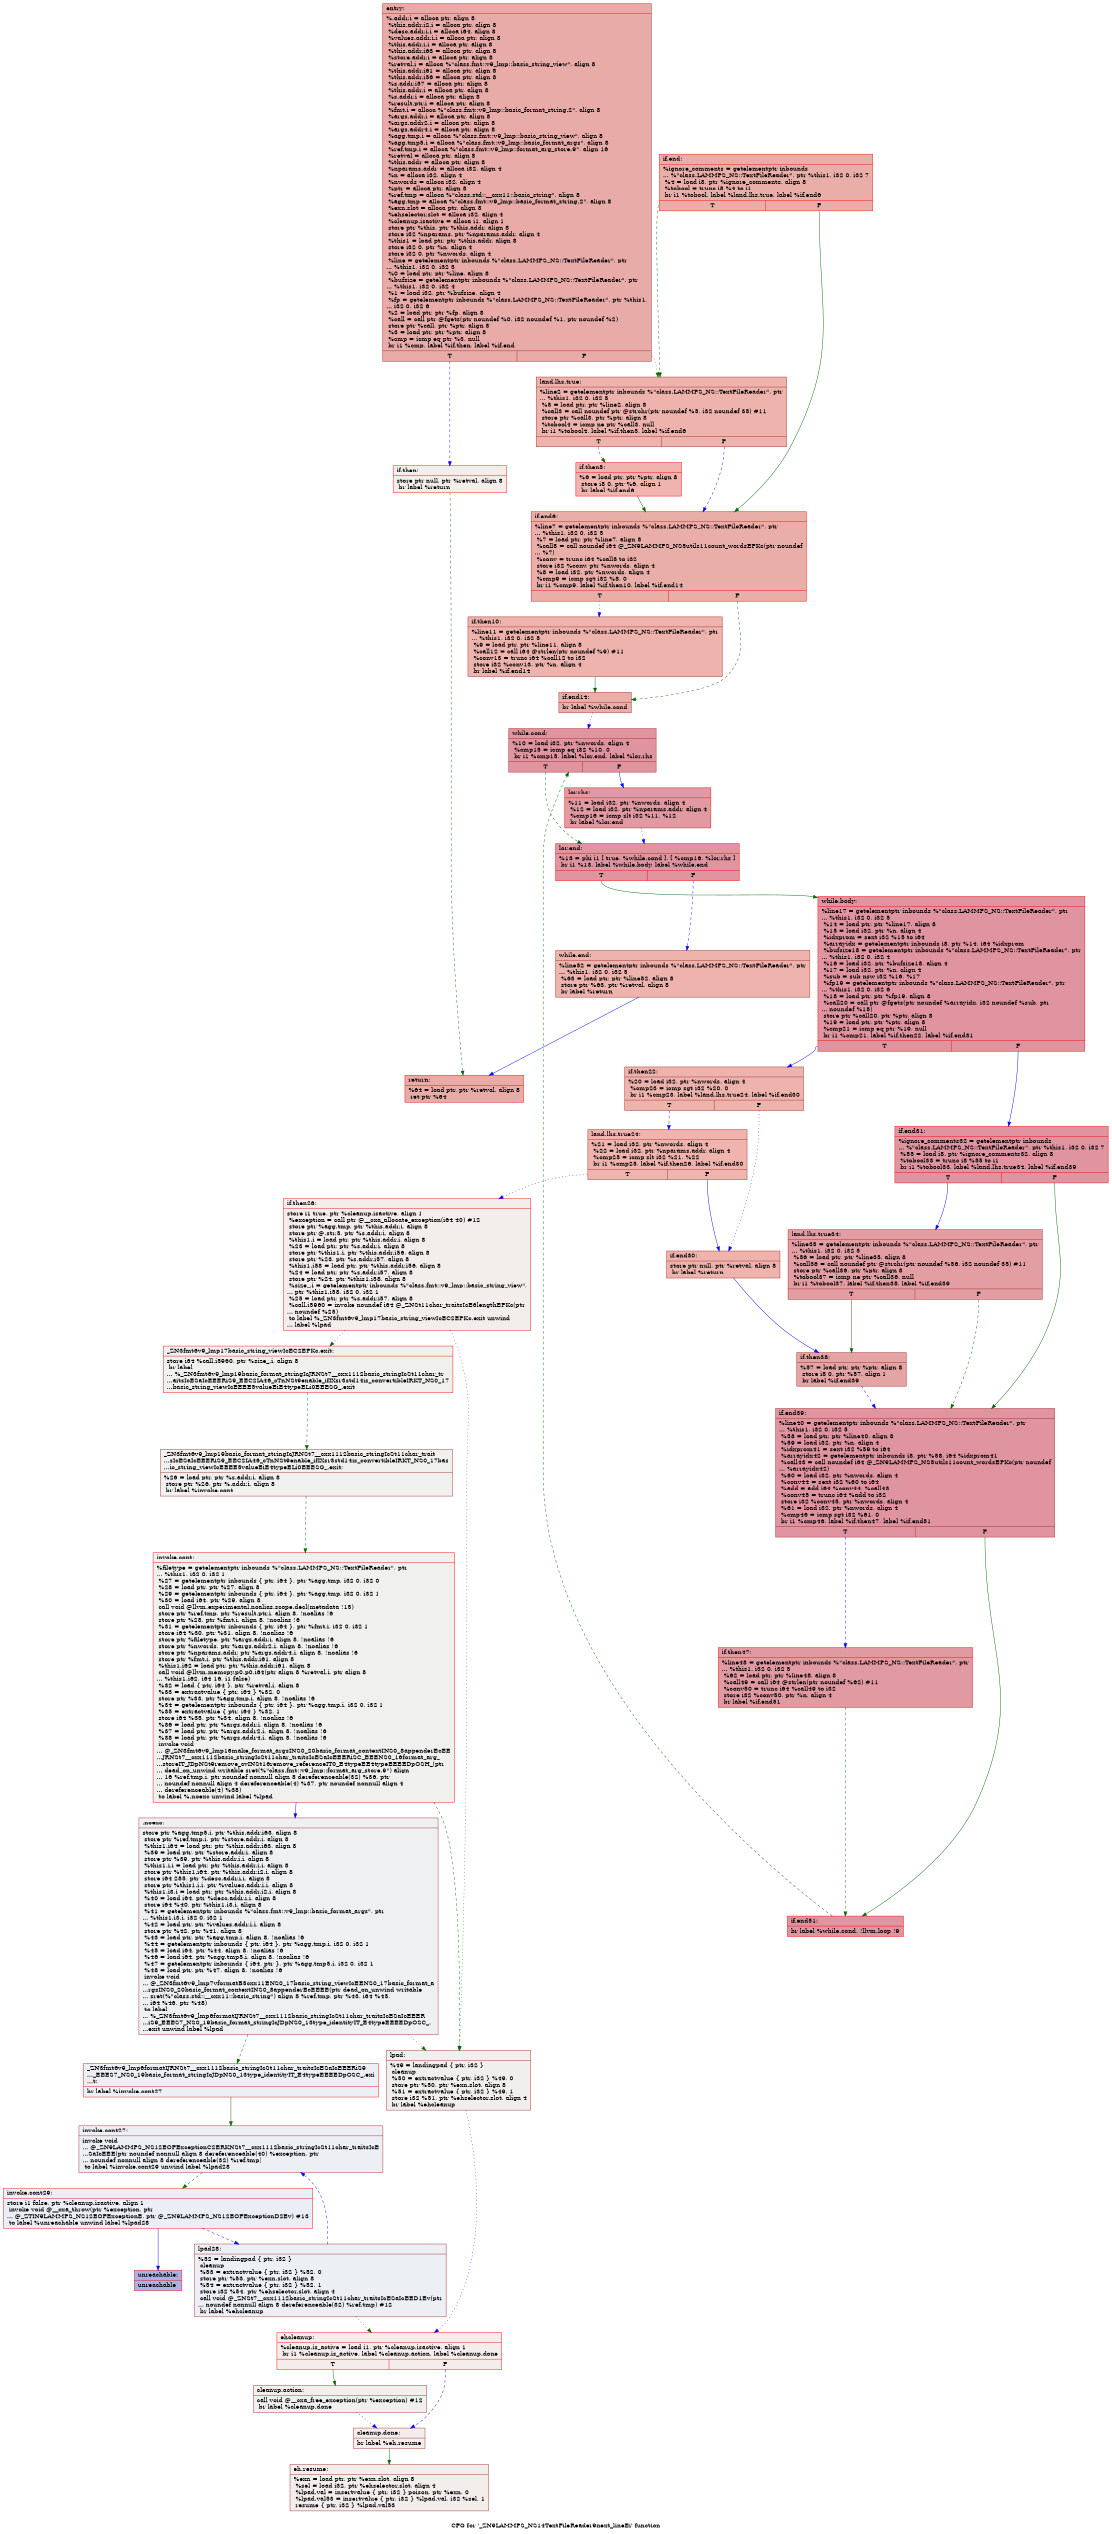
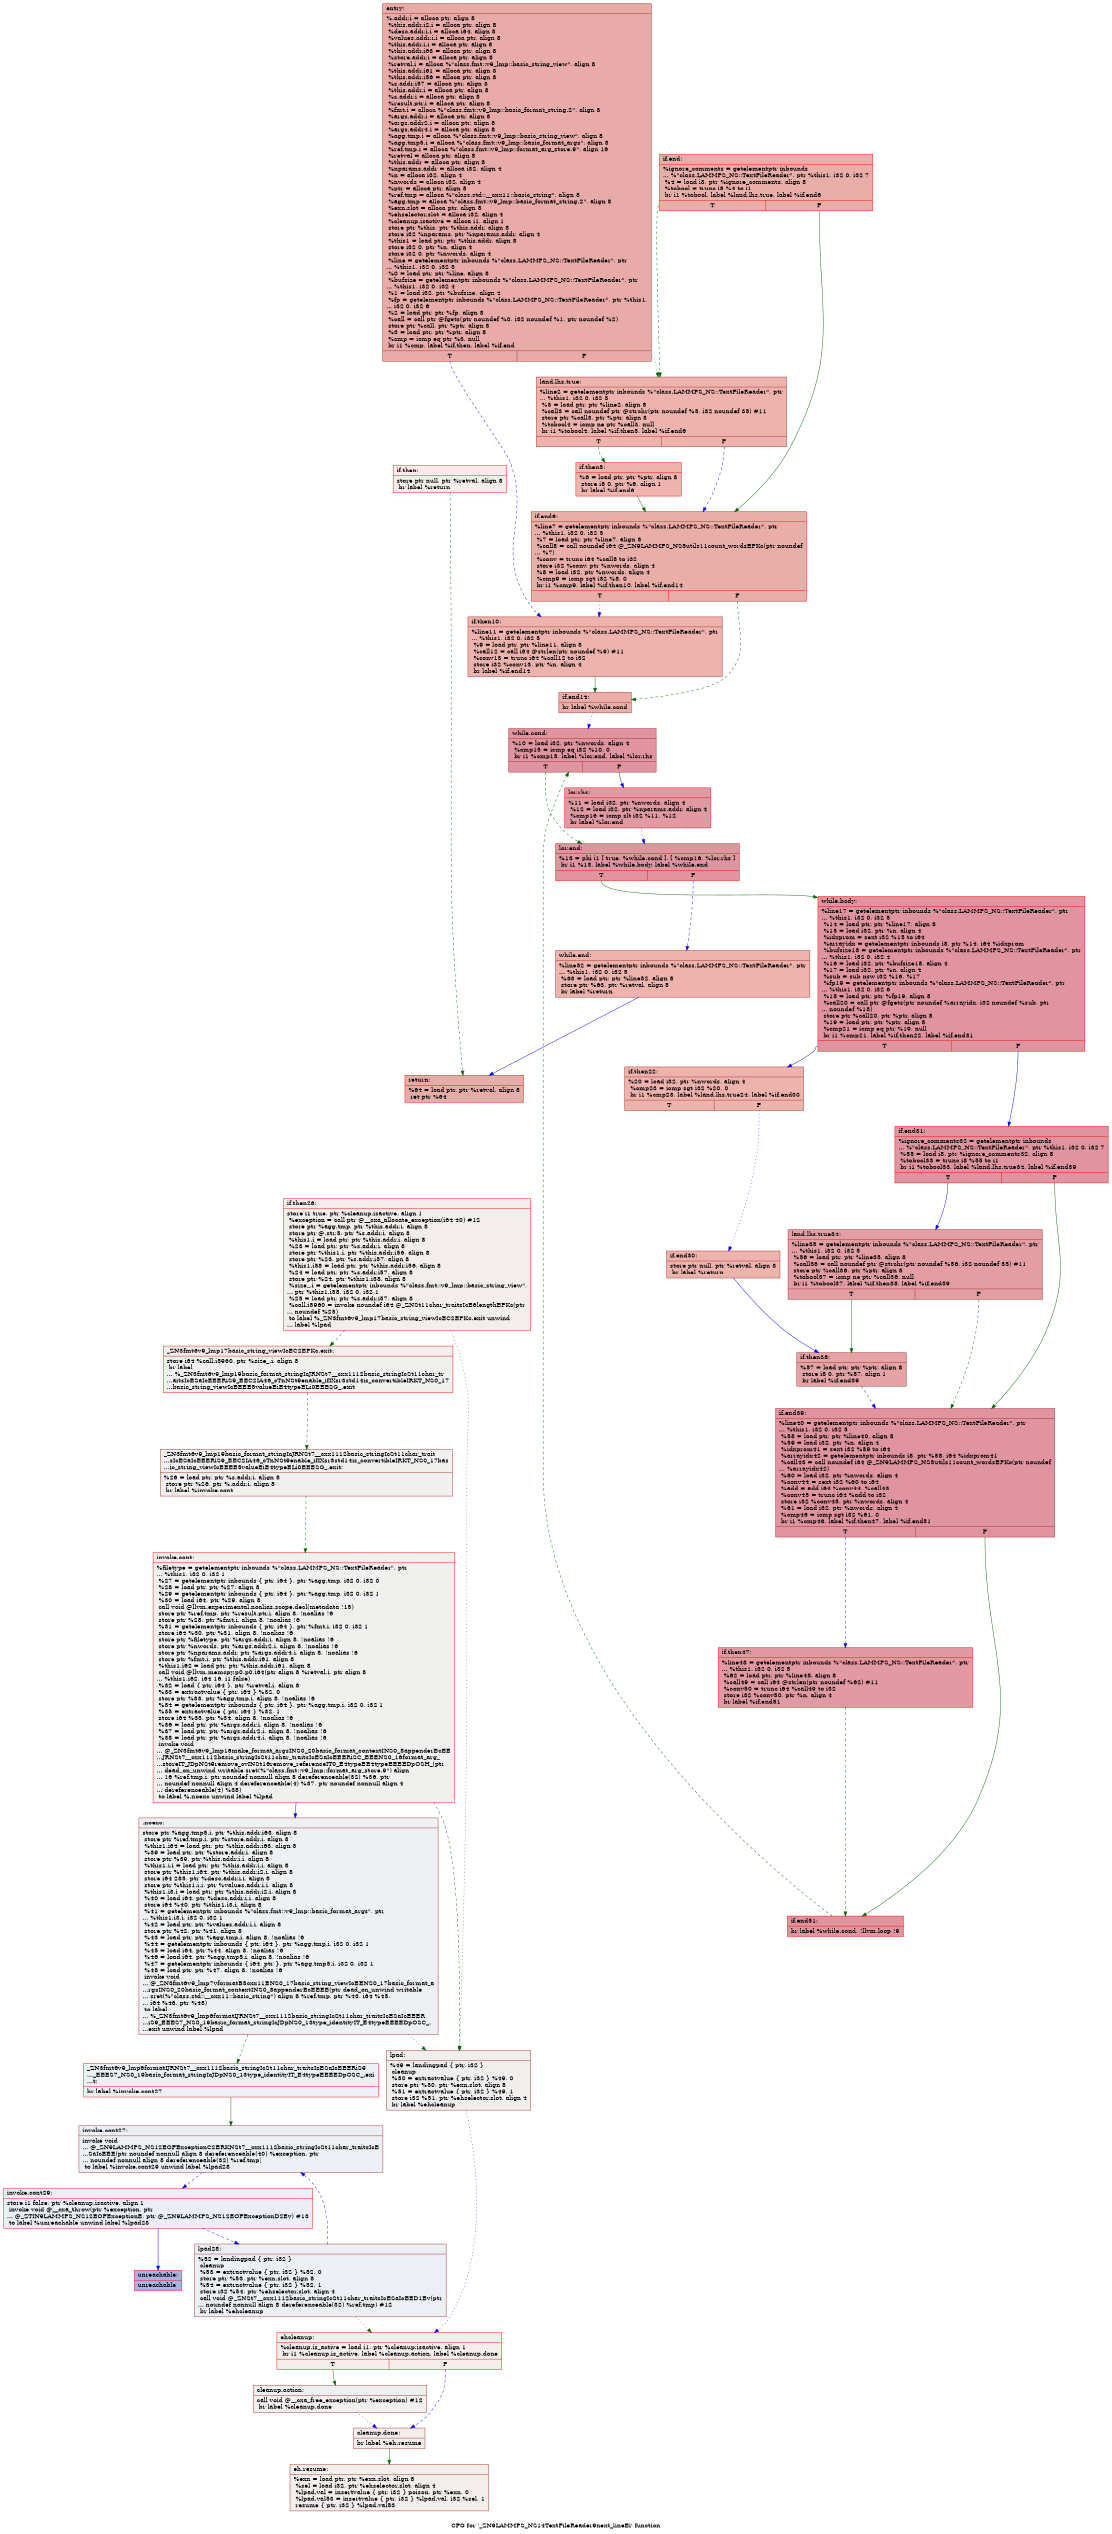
edge "entry:" -> "if.then:": now "entry:" -> "if.then10:"
node "land.lhs.true24:": removed
edge "if.then26:" -> "_ZN3fmt6v9_lmp17basic_string_viewIcEC2EPKc.exit:": style dotted -> dashed
edge "invoke.cont27:" -> "invoke.cont29:": color darkgreen -> blue
